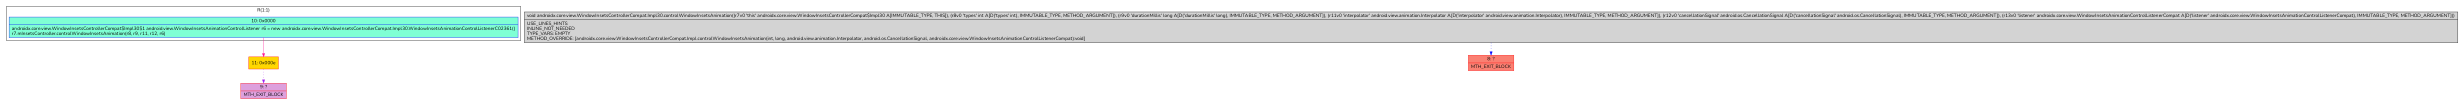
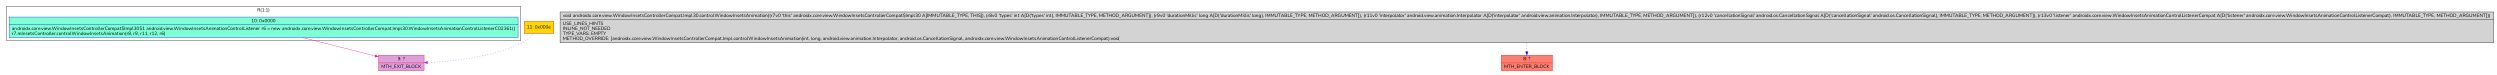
edge "10: 0x0000" -> "11: 0x000e": now "10: 0x0000" -> "9: ?"
node "8: ?": text "MTH_EXIT_BLOCK" -> "MTH_ENTER_BLOCK"
